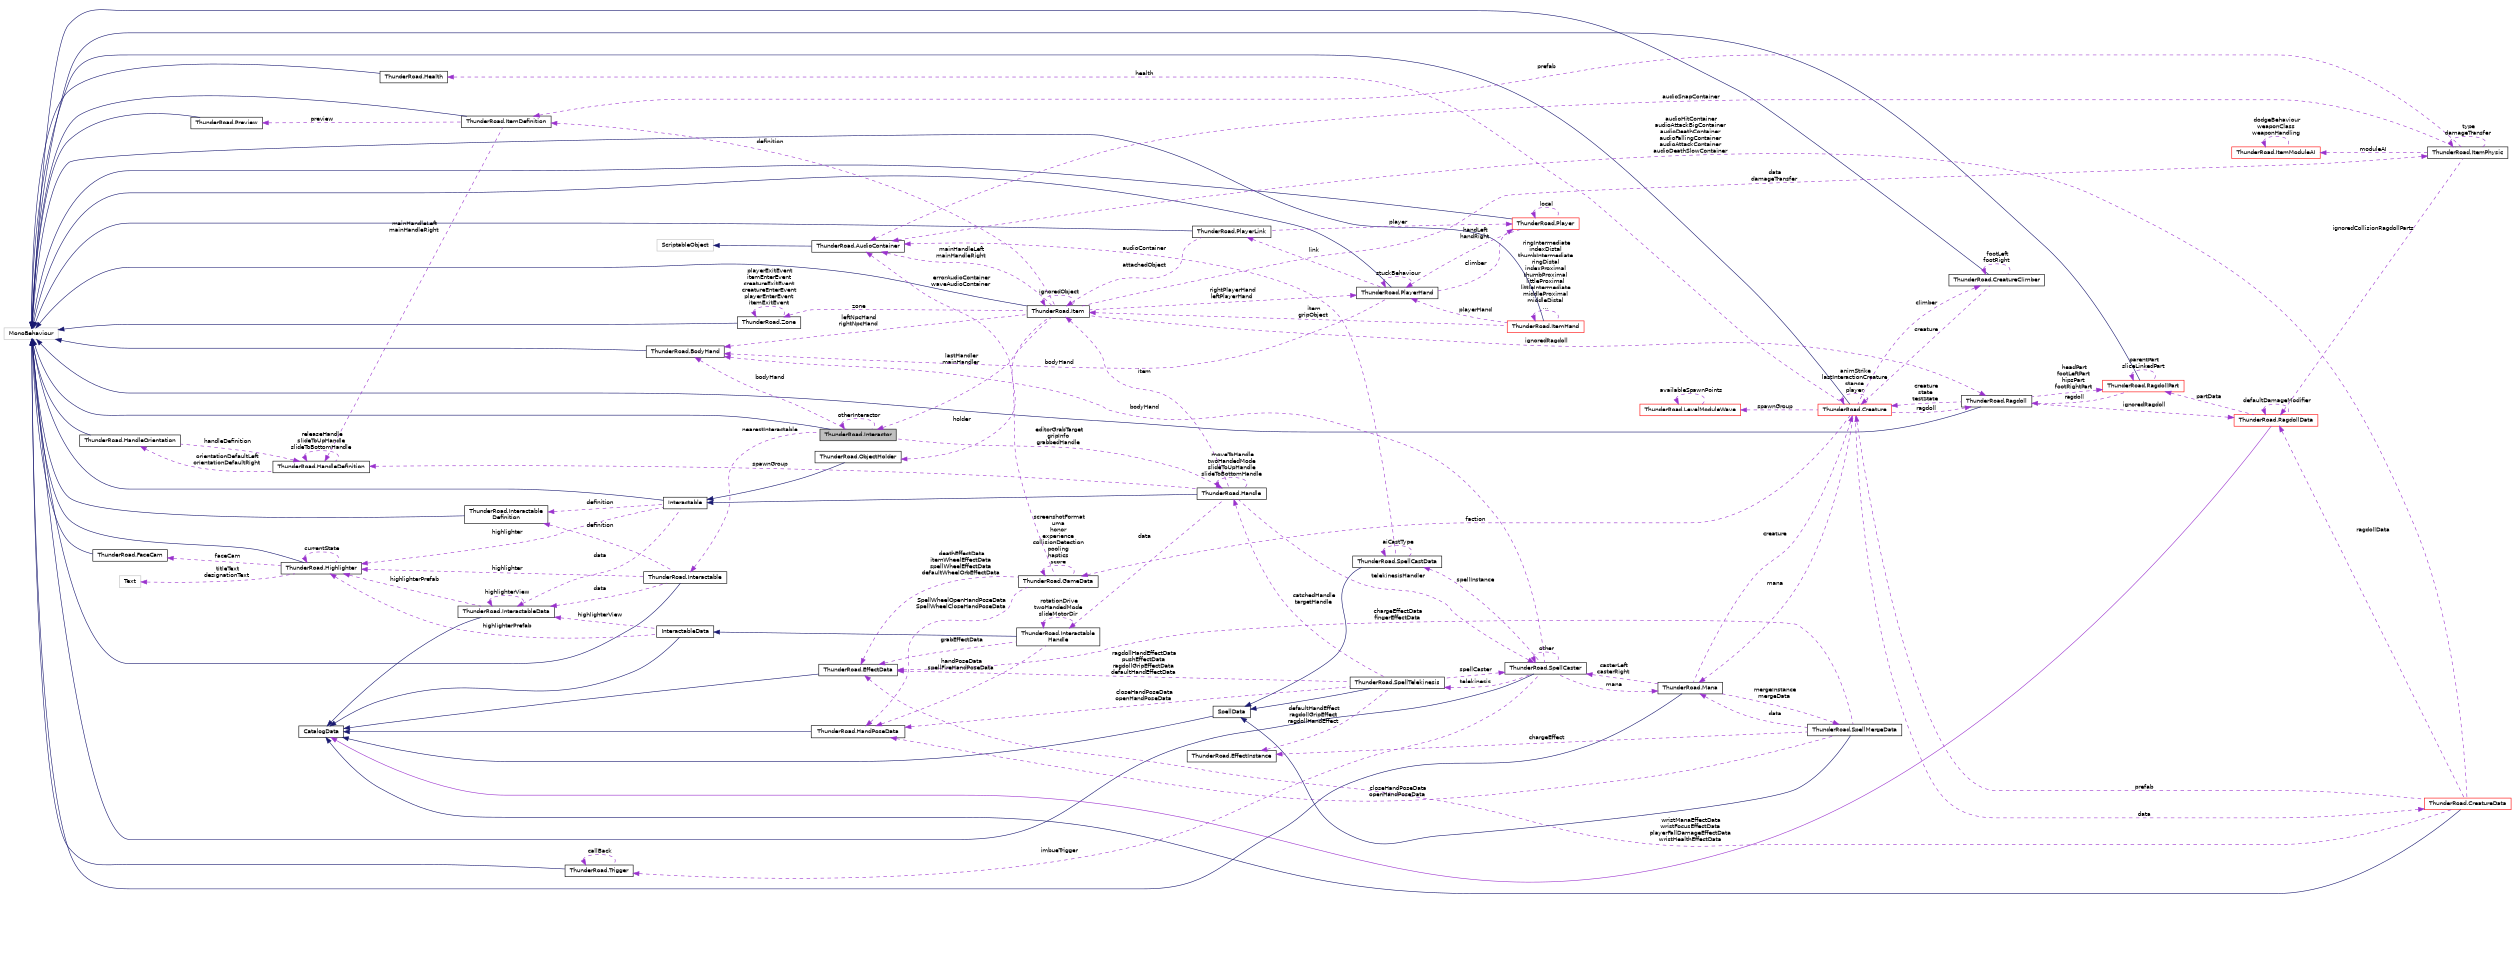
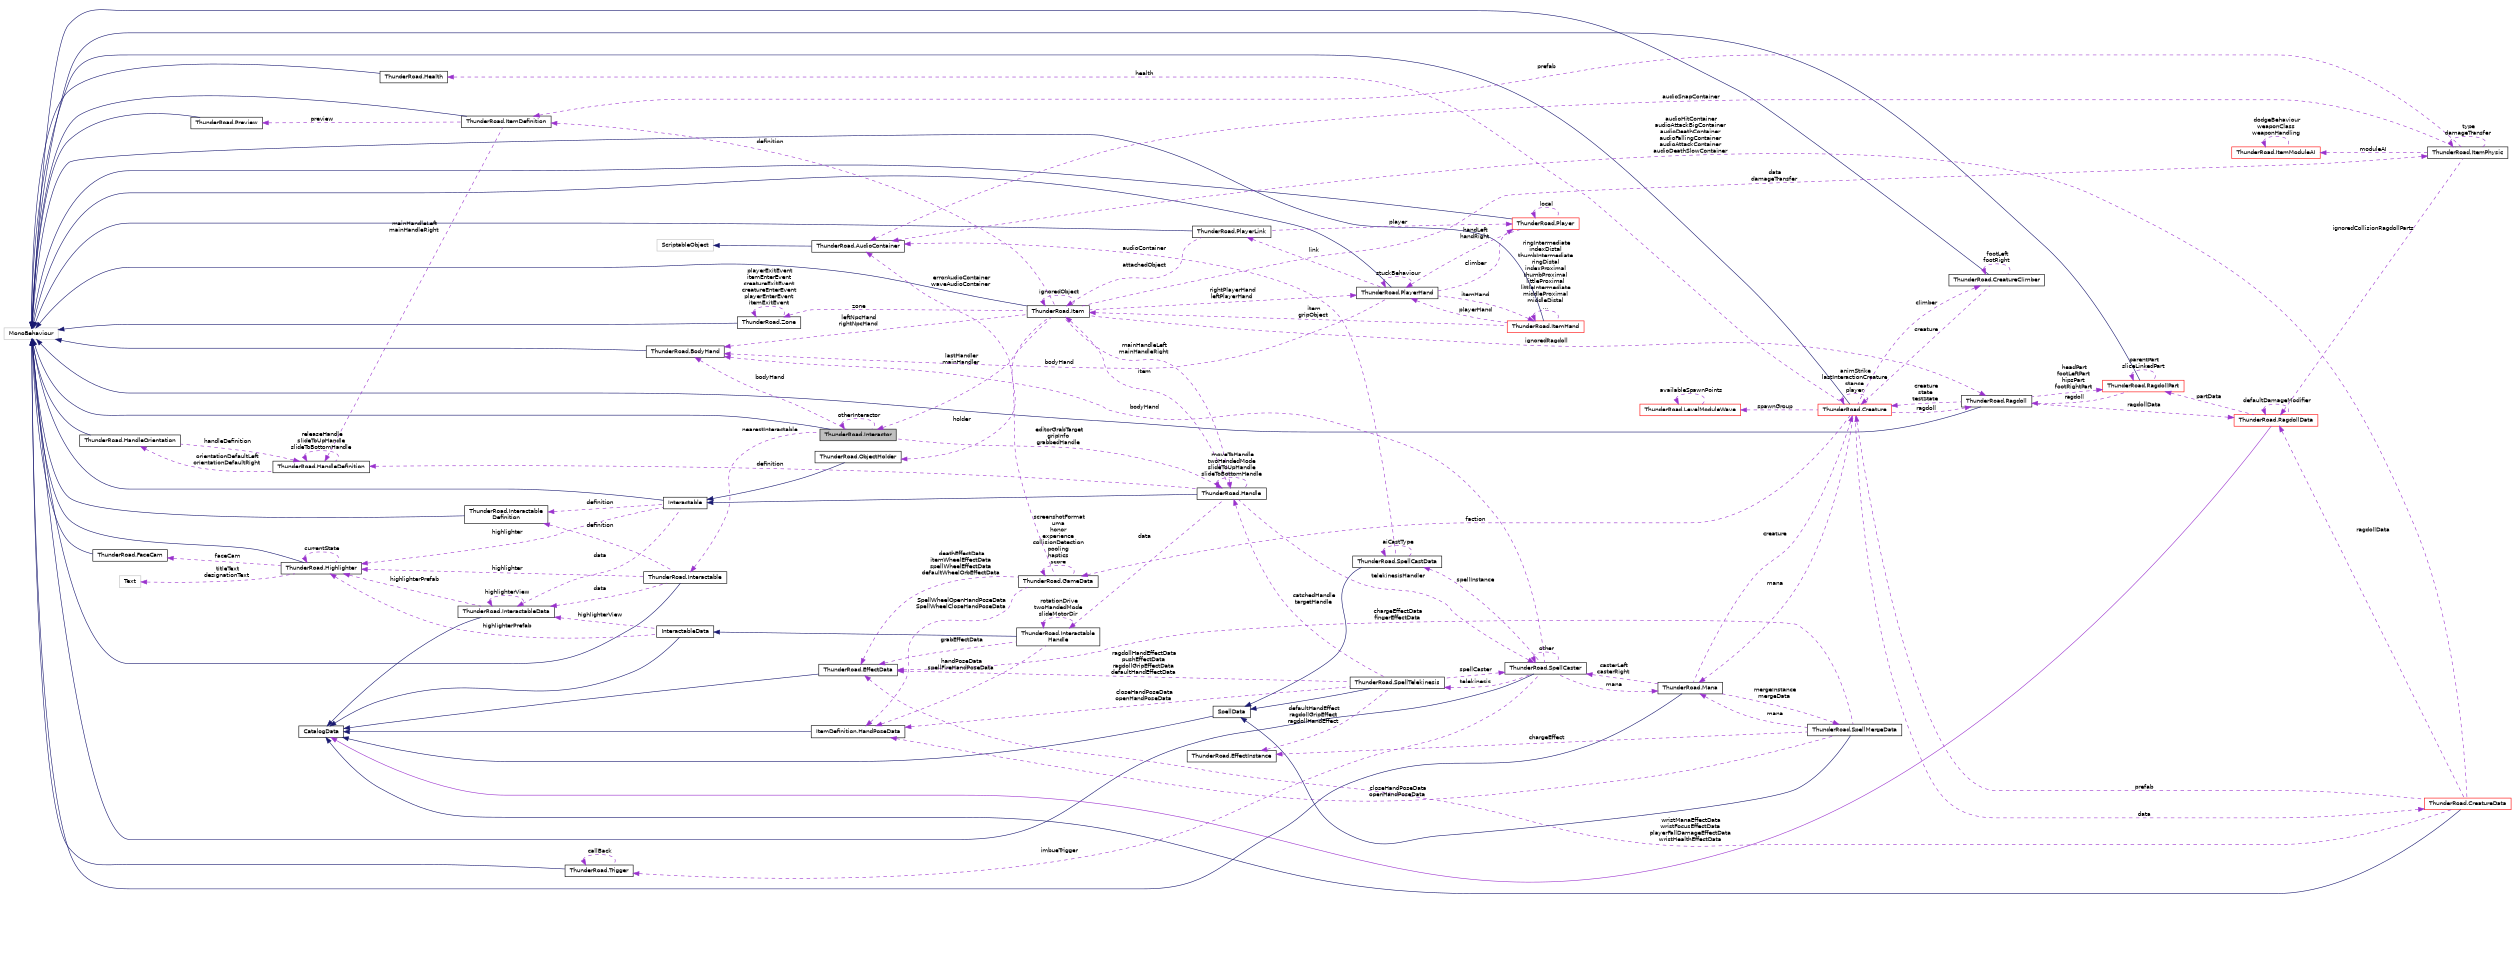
edge "ThunderRoad.Item" -> "ThunderRoad.AudioContainer": now "ThunderRoad.Item" -> "ThunderRoad.Handle"
edge "ThunderRoad.PlayerHand" -> "ThunderRoad.ItemHand": added, label "itemHand"
edge "ThunderRoad.Ragdoll" -> "ThunderRoad.RagdollData": label " ignoredRagdoll" -> " ragdollData"
edge "ThunderRoad.Handle" -> "ThunderRoad.HandleDefinition": label " spawnGroup" -> " definition"
edge "ThunderRoad.SpellMergeData" -> "ThunderRoad.Mana": label " data" -> " mana"
node "ThunderRoad.HandPoseData": label "ThunderRoad.HandPoseData" -> "ItemDefinition.HandPoseData"
